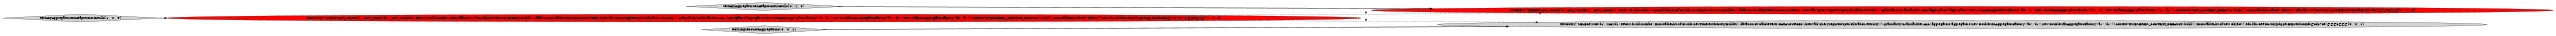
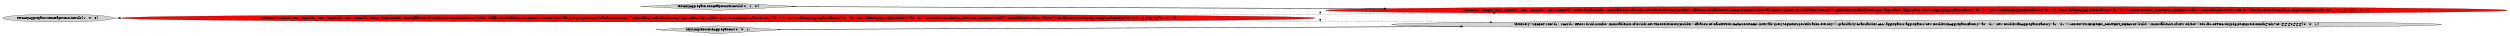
node "testAnyAggregatorsOnHeapNumericNulls['1', '0', '0']": shape diamond -> ellipse
